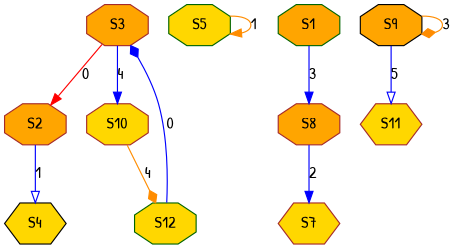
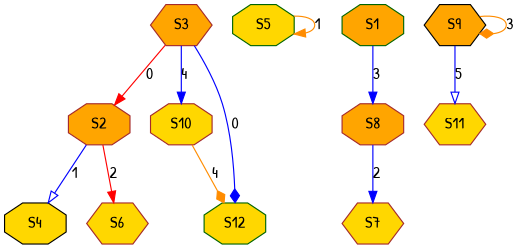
node "S3": shape octagon -> hexagon
node "S9": shape octagon -> hexagon
edge "S12" -> "S3": reversed
node "S4": shape hexagon -> octagon
node "S6": added
